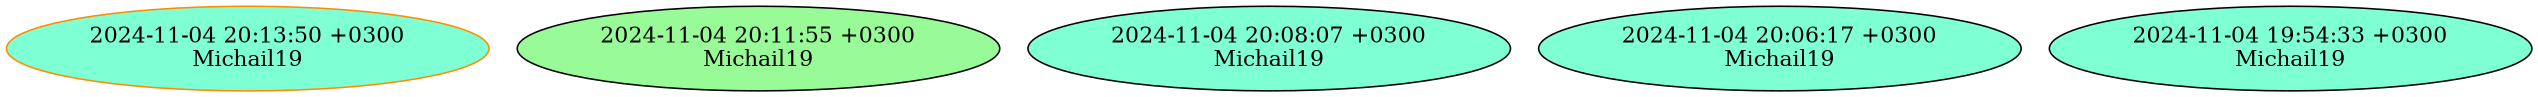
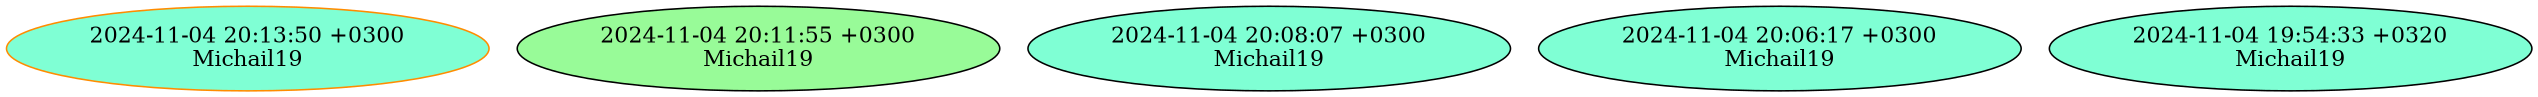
node "2024-11-04 19:54:33 +0300 Michail19": label "2024-11-04 19:54:33 +0300 Michail19" -> "2024-11-04 19:54:33 +0320 Michail19"
